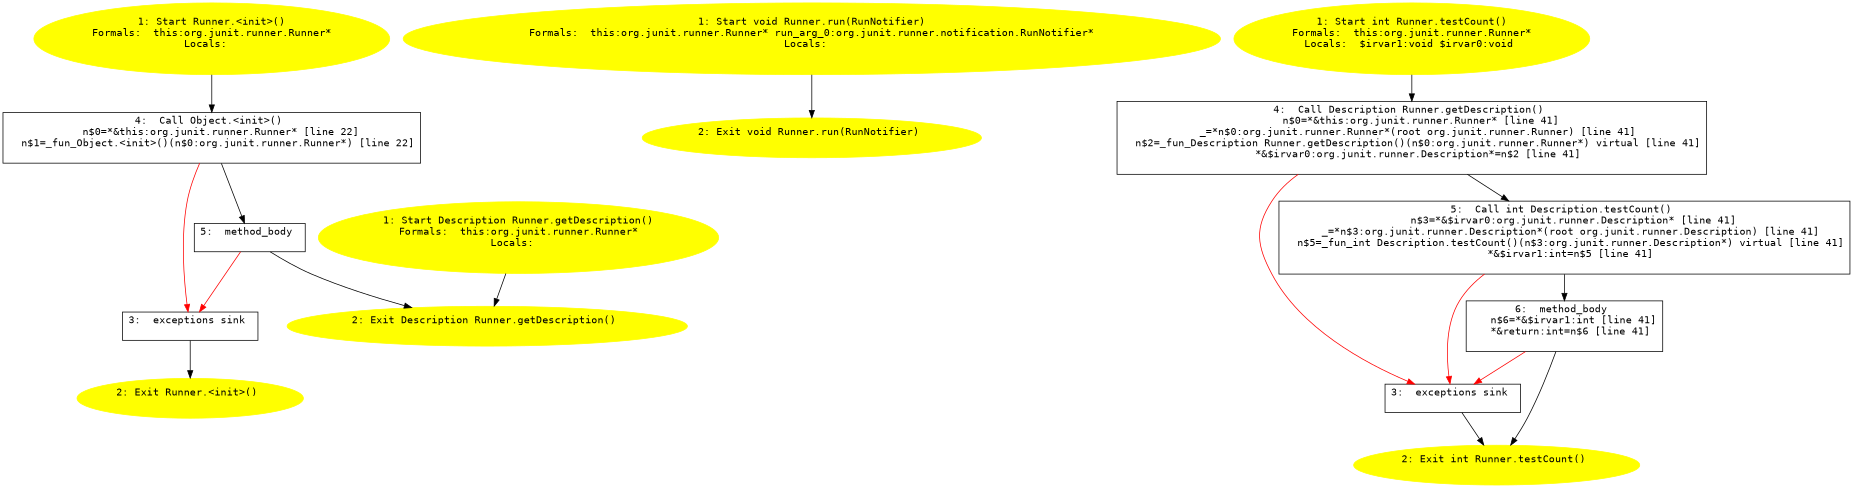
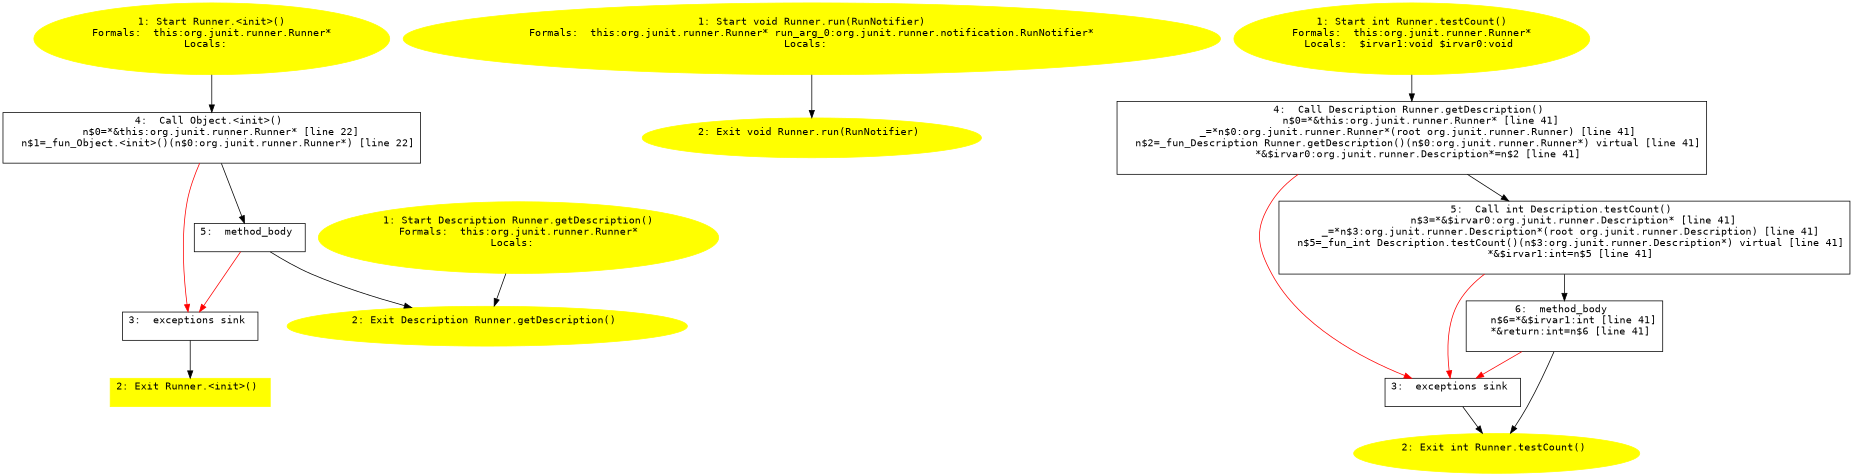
node "2: Exit Runner.<init>()": shape ellipse -> box
